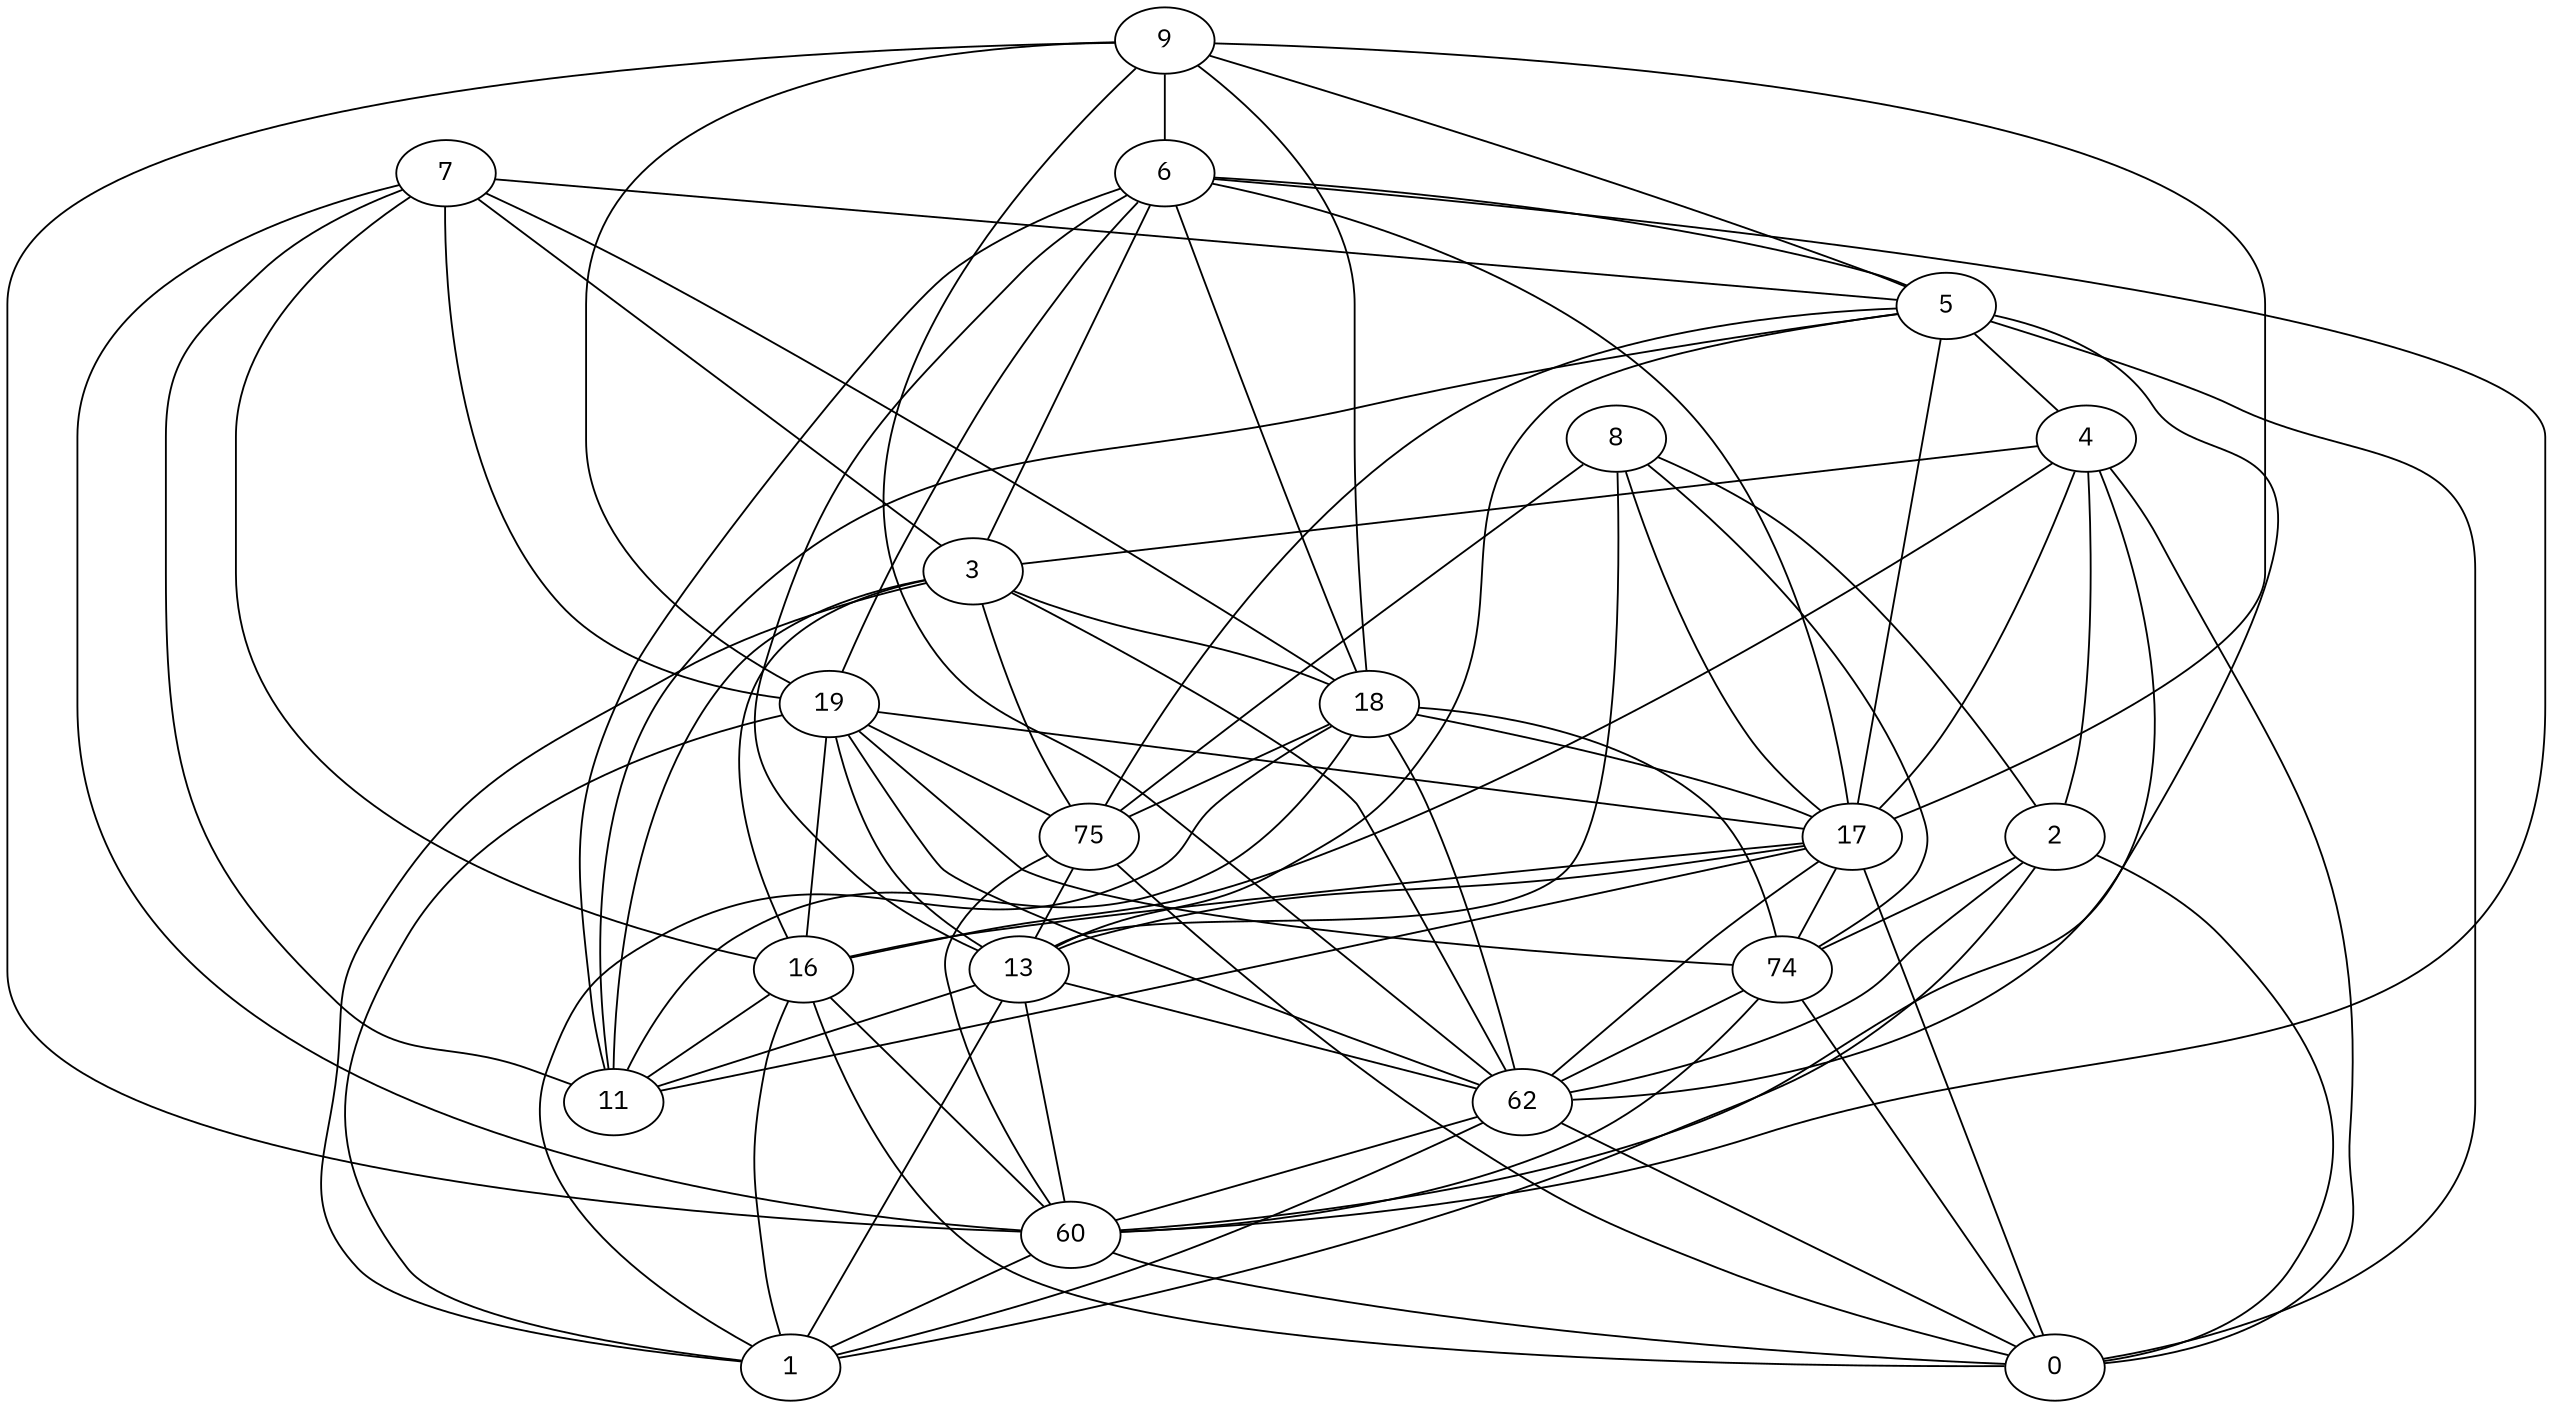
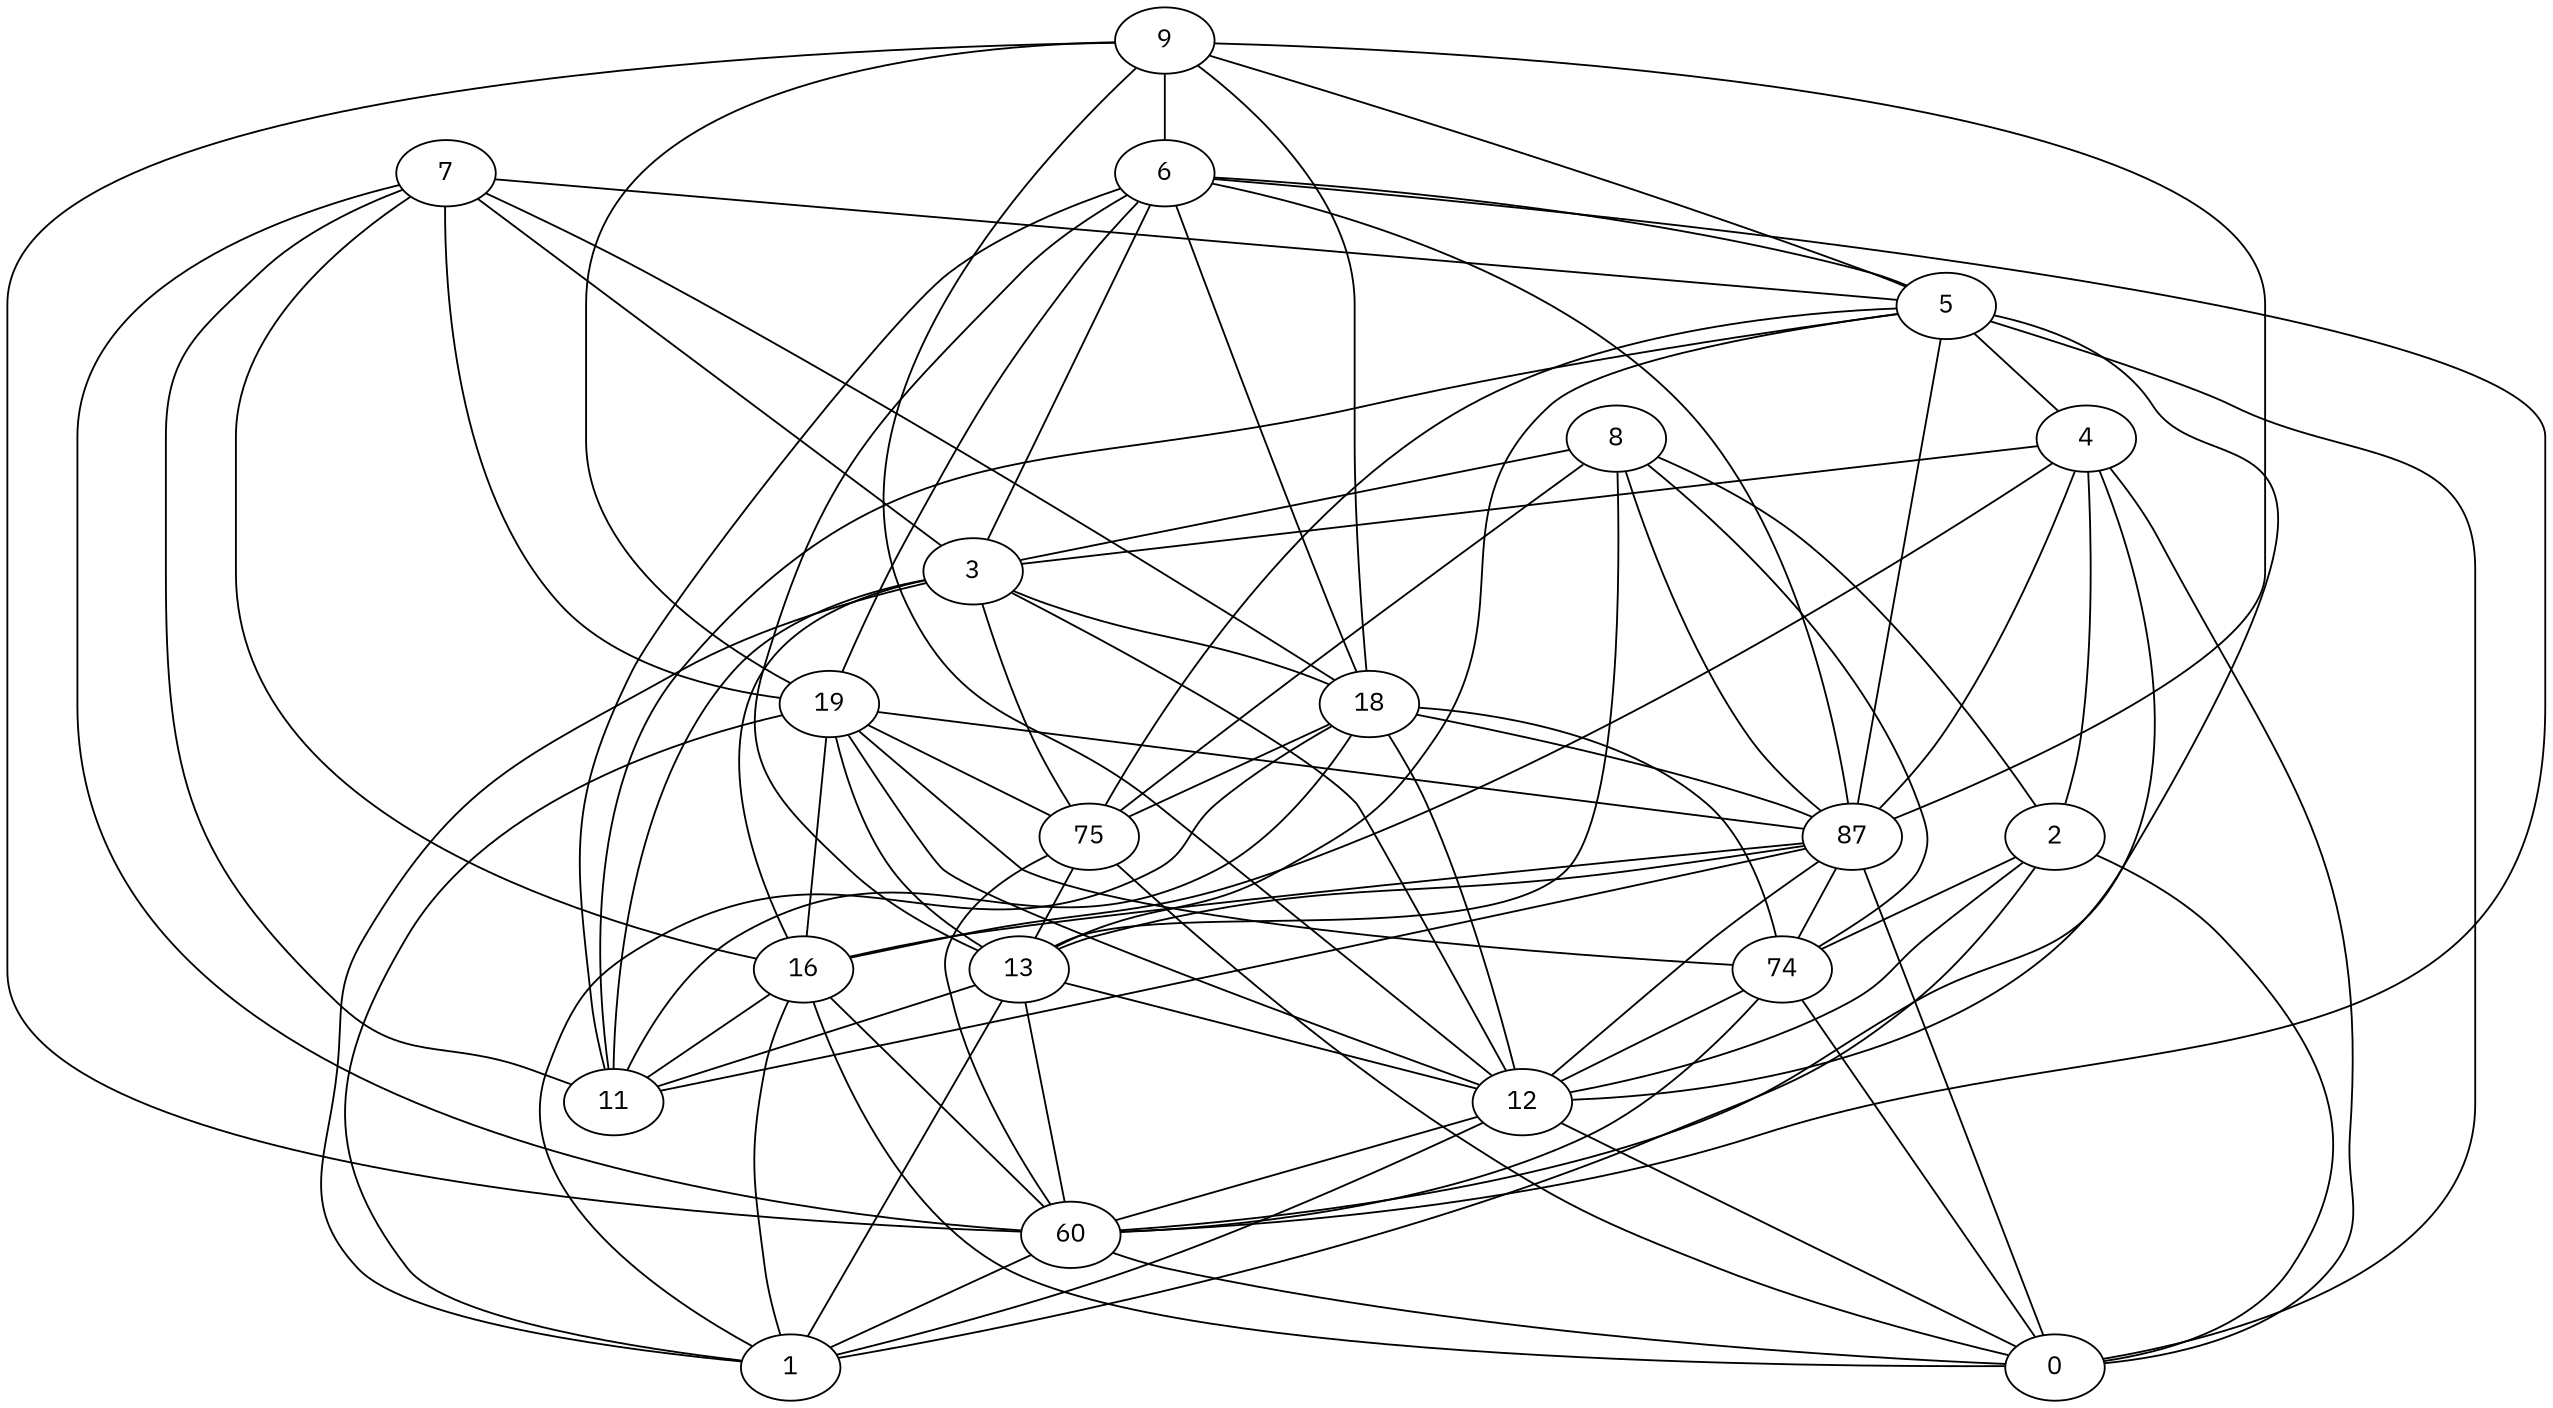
edge "8" -- "3": added
node "17": label "17" -> "87"
node "62": label "62" -> "12"
